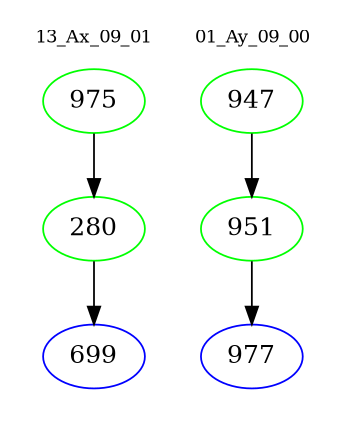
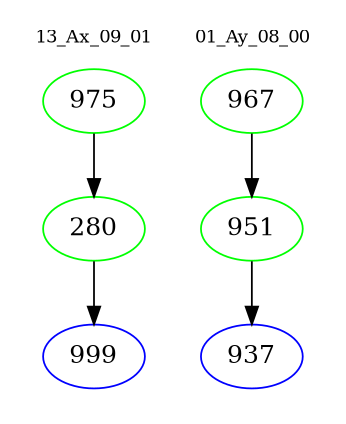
cluster "01_Ay_09_00": label "01_Ay_09_00" -> "01_Ay_08_00"
node "947": label "947" -> "967"
node "699": label "699" -> "999"
node "977": label "977" -> "937"
